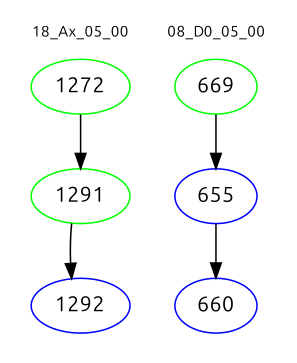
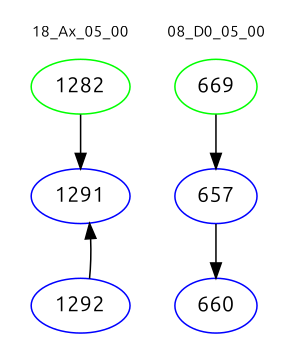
node "1272": label "1272" -> "1282"
node "1291": color green -> blue
node "655": label "655" -> "657"
edge "1291" -> "1292": reversed
